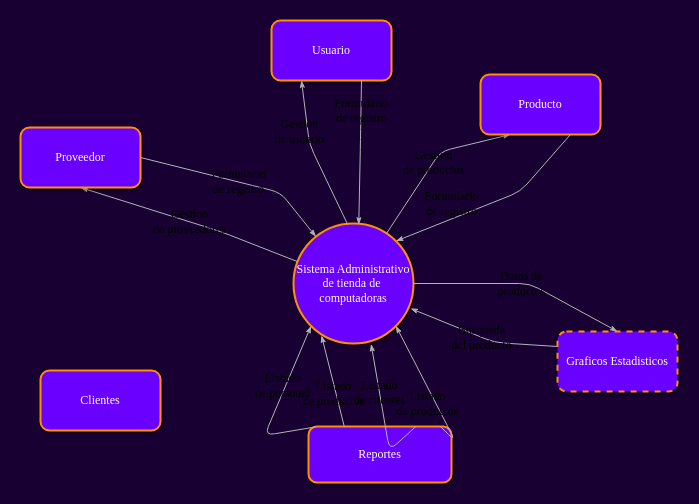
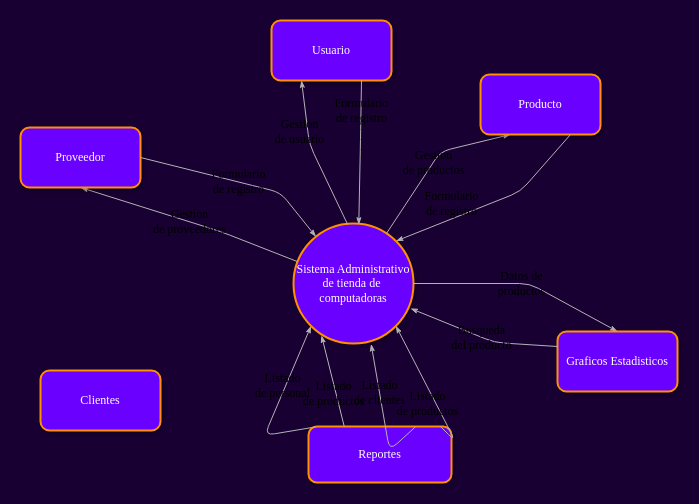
node "Graficos Estadisticos": style dashed -> solid
